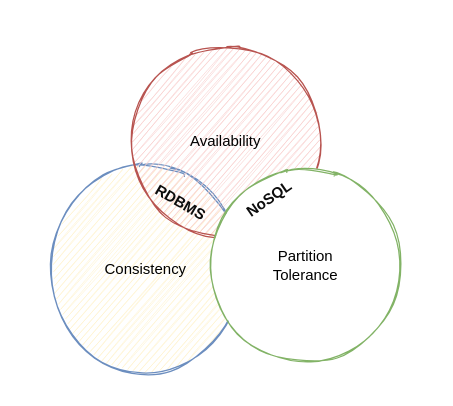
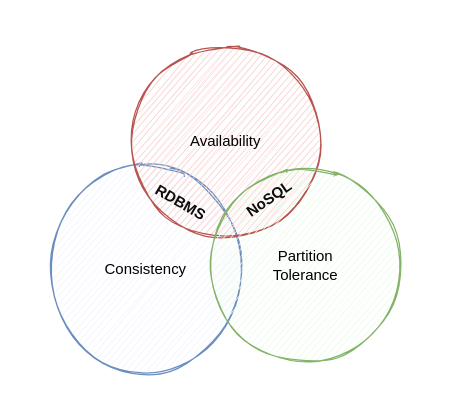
node "Partition Tolerance": fillcolor #ffffff -> #e8fce7
node "Consistency": fillcolor #fff2cc -> #f0f4ff
